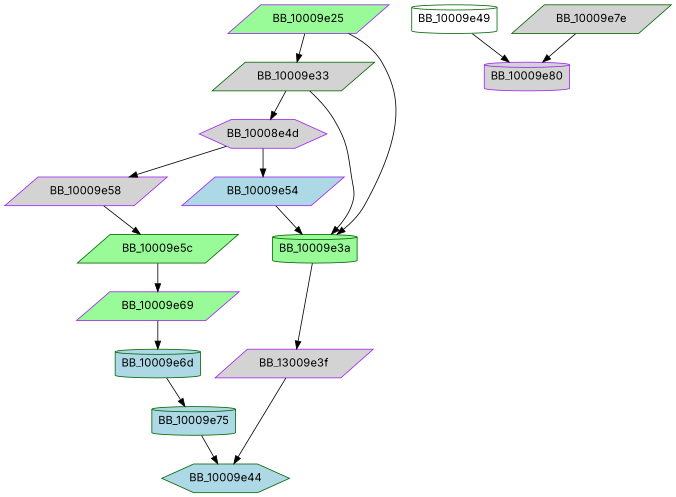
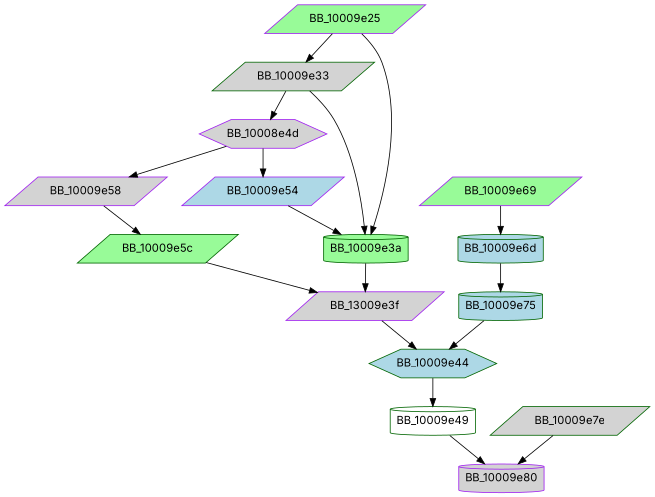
edge "BB_10009e5c" -> "BB_10009e69": now "BB_10009e5c" -> "BB_13009e3f"
edge "BB_10009e44" -> "BB_10009e49": added
